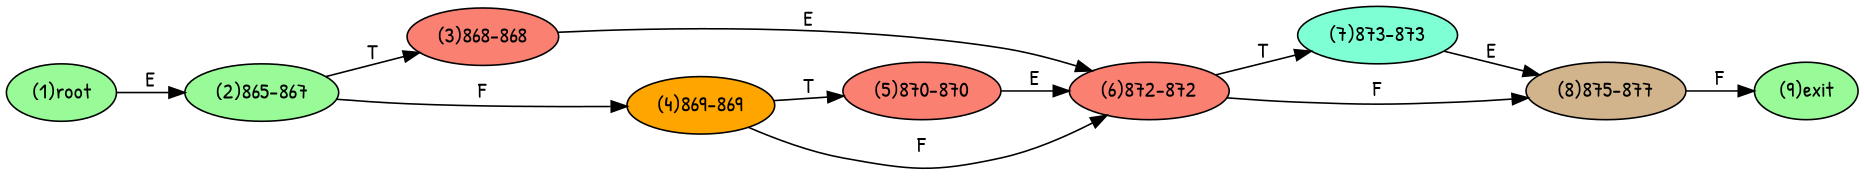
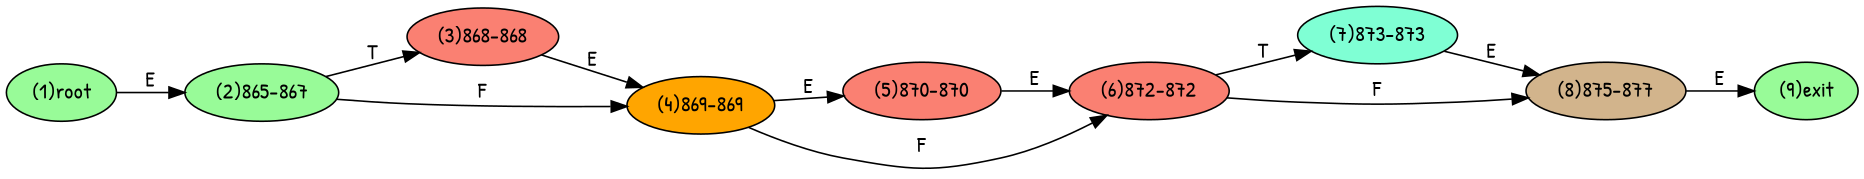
edge "(3)868-868" -> "(6)872-872": now "(3)868-868" -> "(4)869-869"
edge "(8)875-877" -> "(9)exit": label "F" -> "E"
edge "(4)869-869" -> "(5)870-870": label "T" -> "E"
